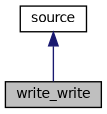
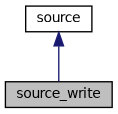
node "write_write": label "write_write" -> "source_write"
